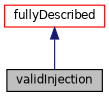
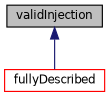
edge "validInjection" -> "fullyDescribed": reversed
